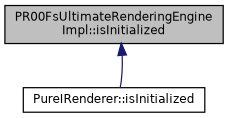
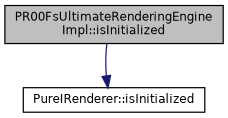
edge "PureIRenderer::isInitialized" -> "PR00FsUltimateRenderingEngine Impl::isInitialized": reversed
